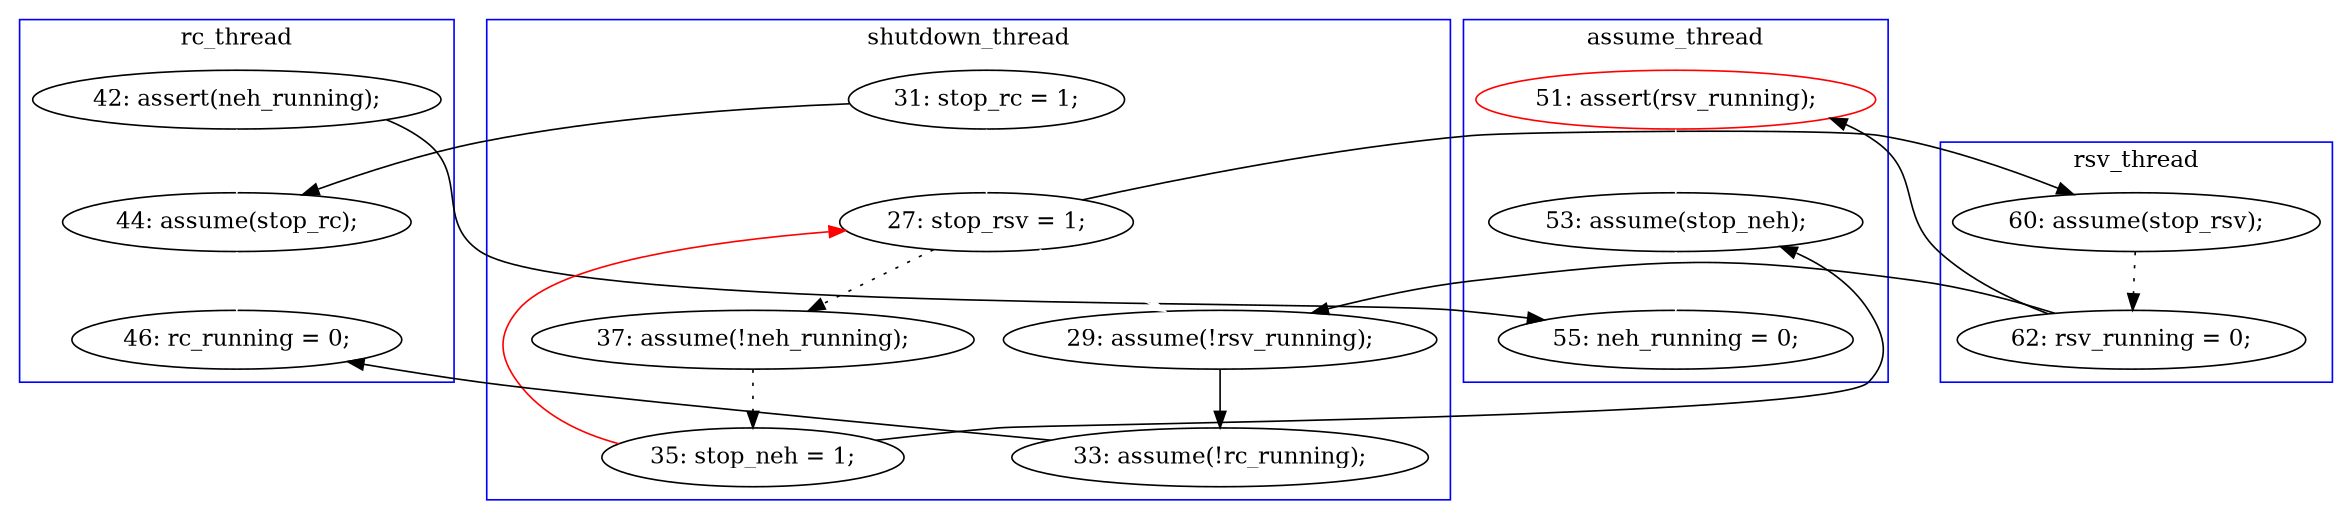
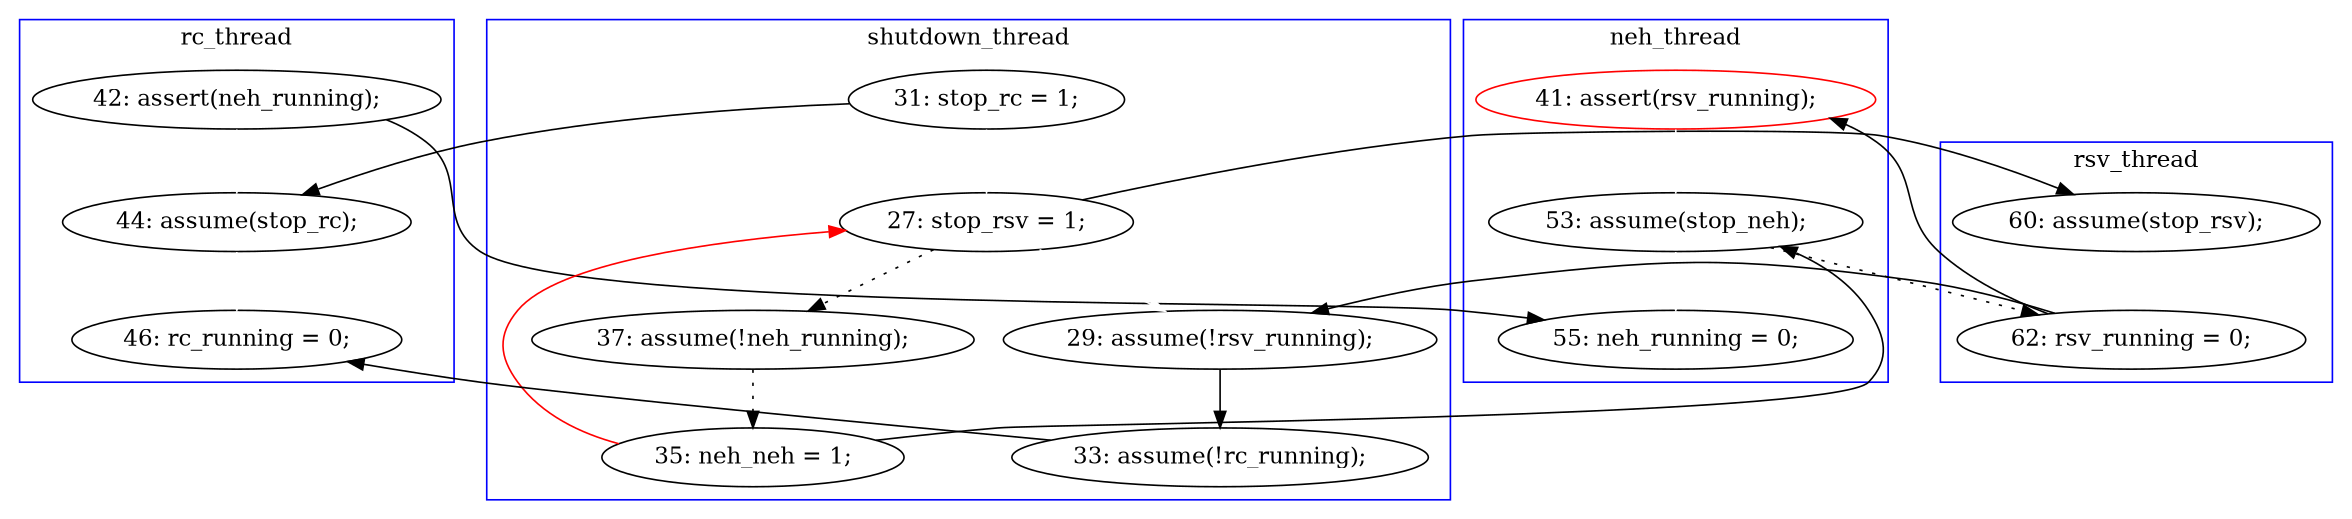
cluster "assume_thread": label "assume_thread" -> "neh_thread"
node "51: assert(rsv_running);": label "51: assert(rsv_running);" -> "41: assert(rsv_running);"
edge "60: assume(stop_rsv);" -> "62: rsv_running = 0;": now "53: assume(stop_neh);" -> "62: rsv_running = 0;"
node "35: stop_neh = 1;": label "35: stop_neh = 1;" -> "35: neh_neh = 1;"
